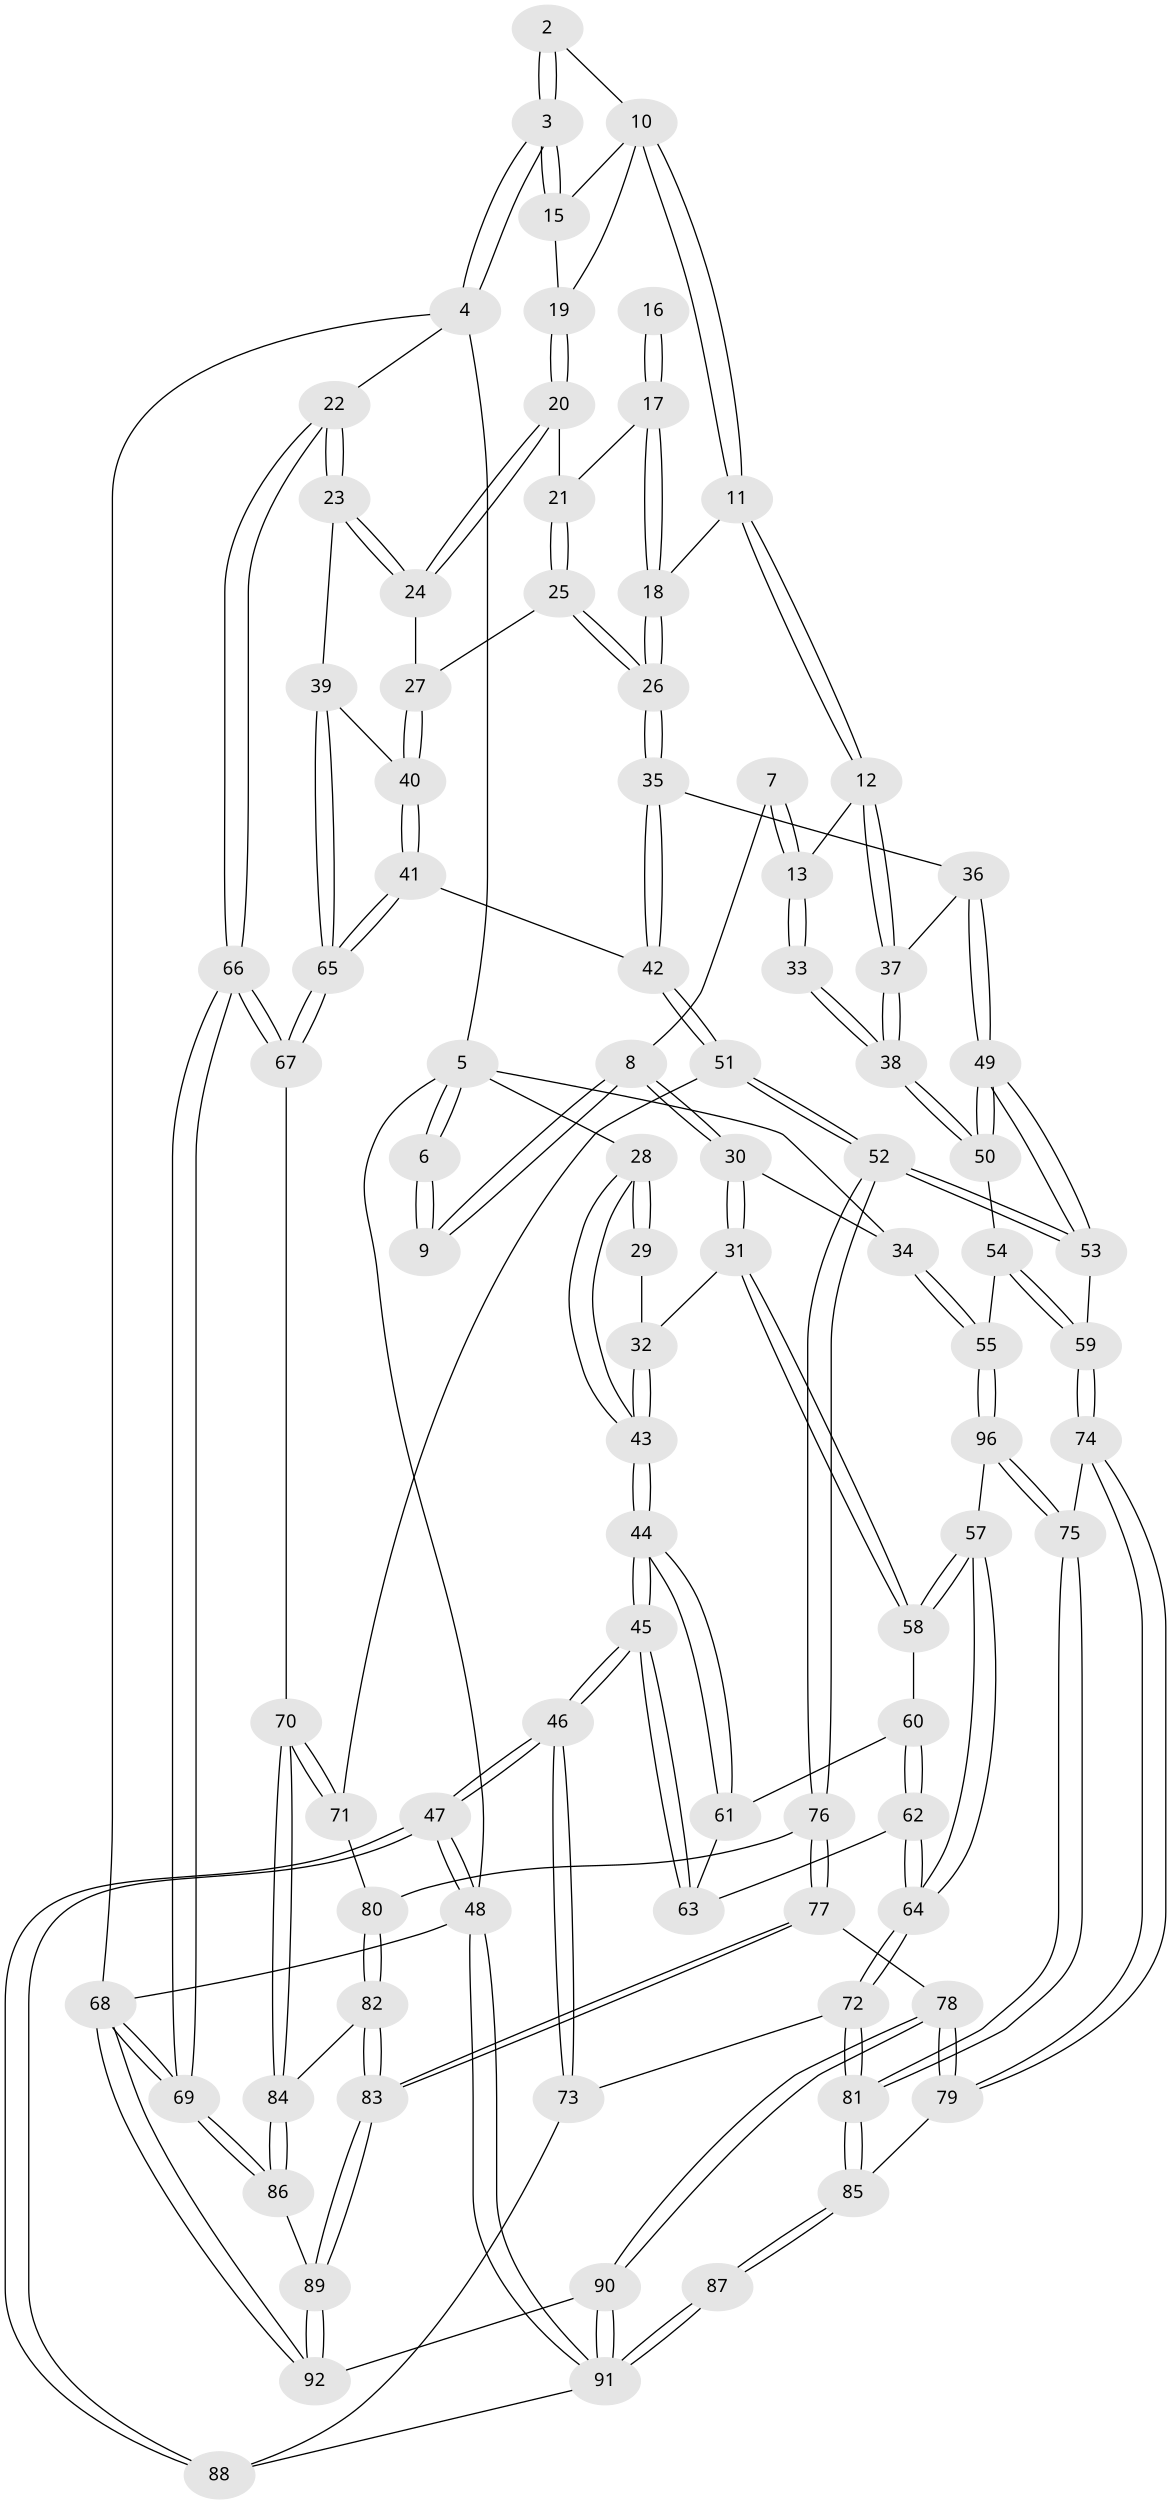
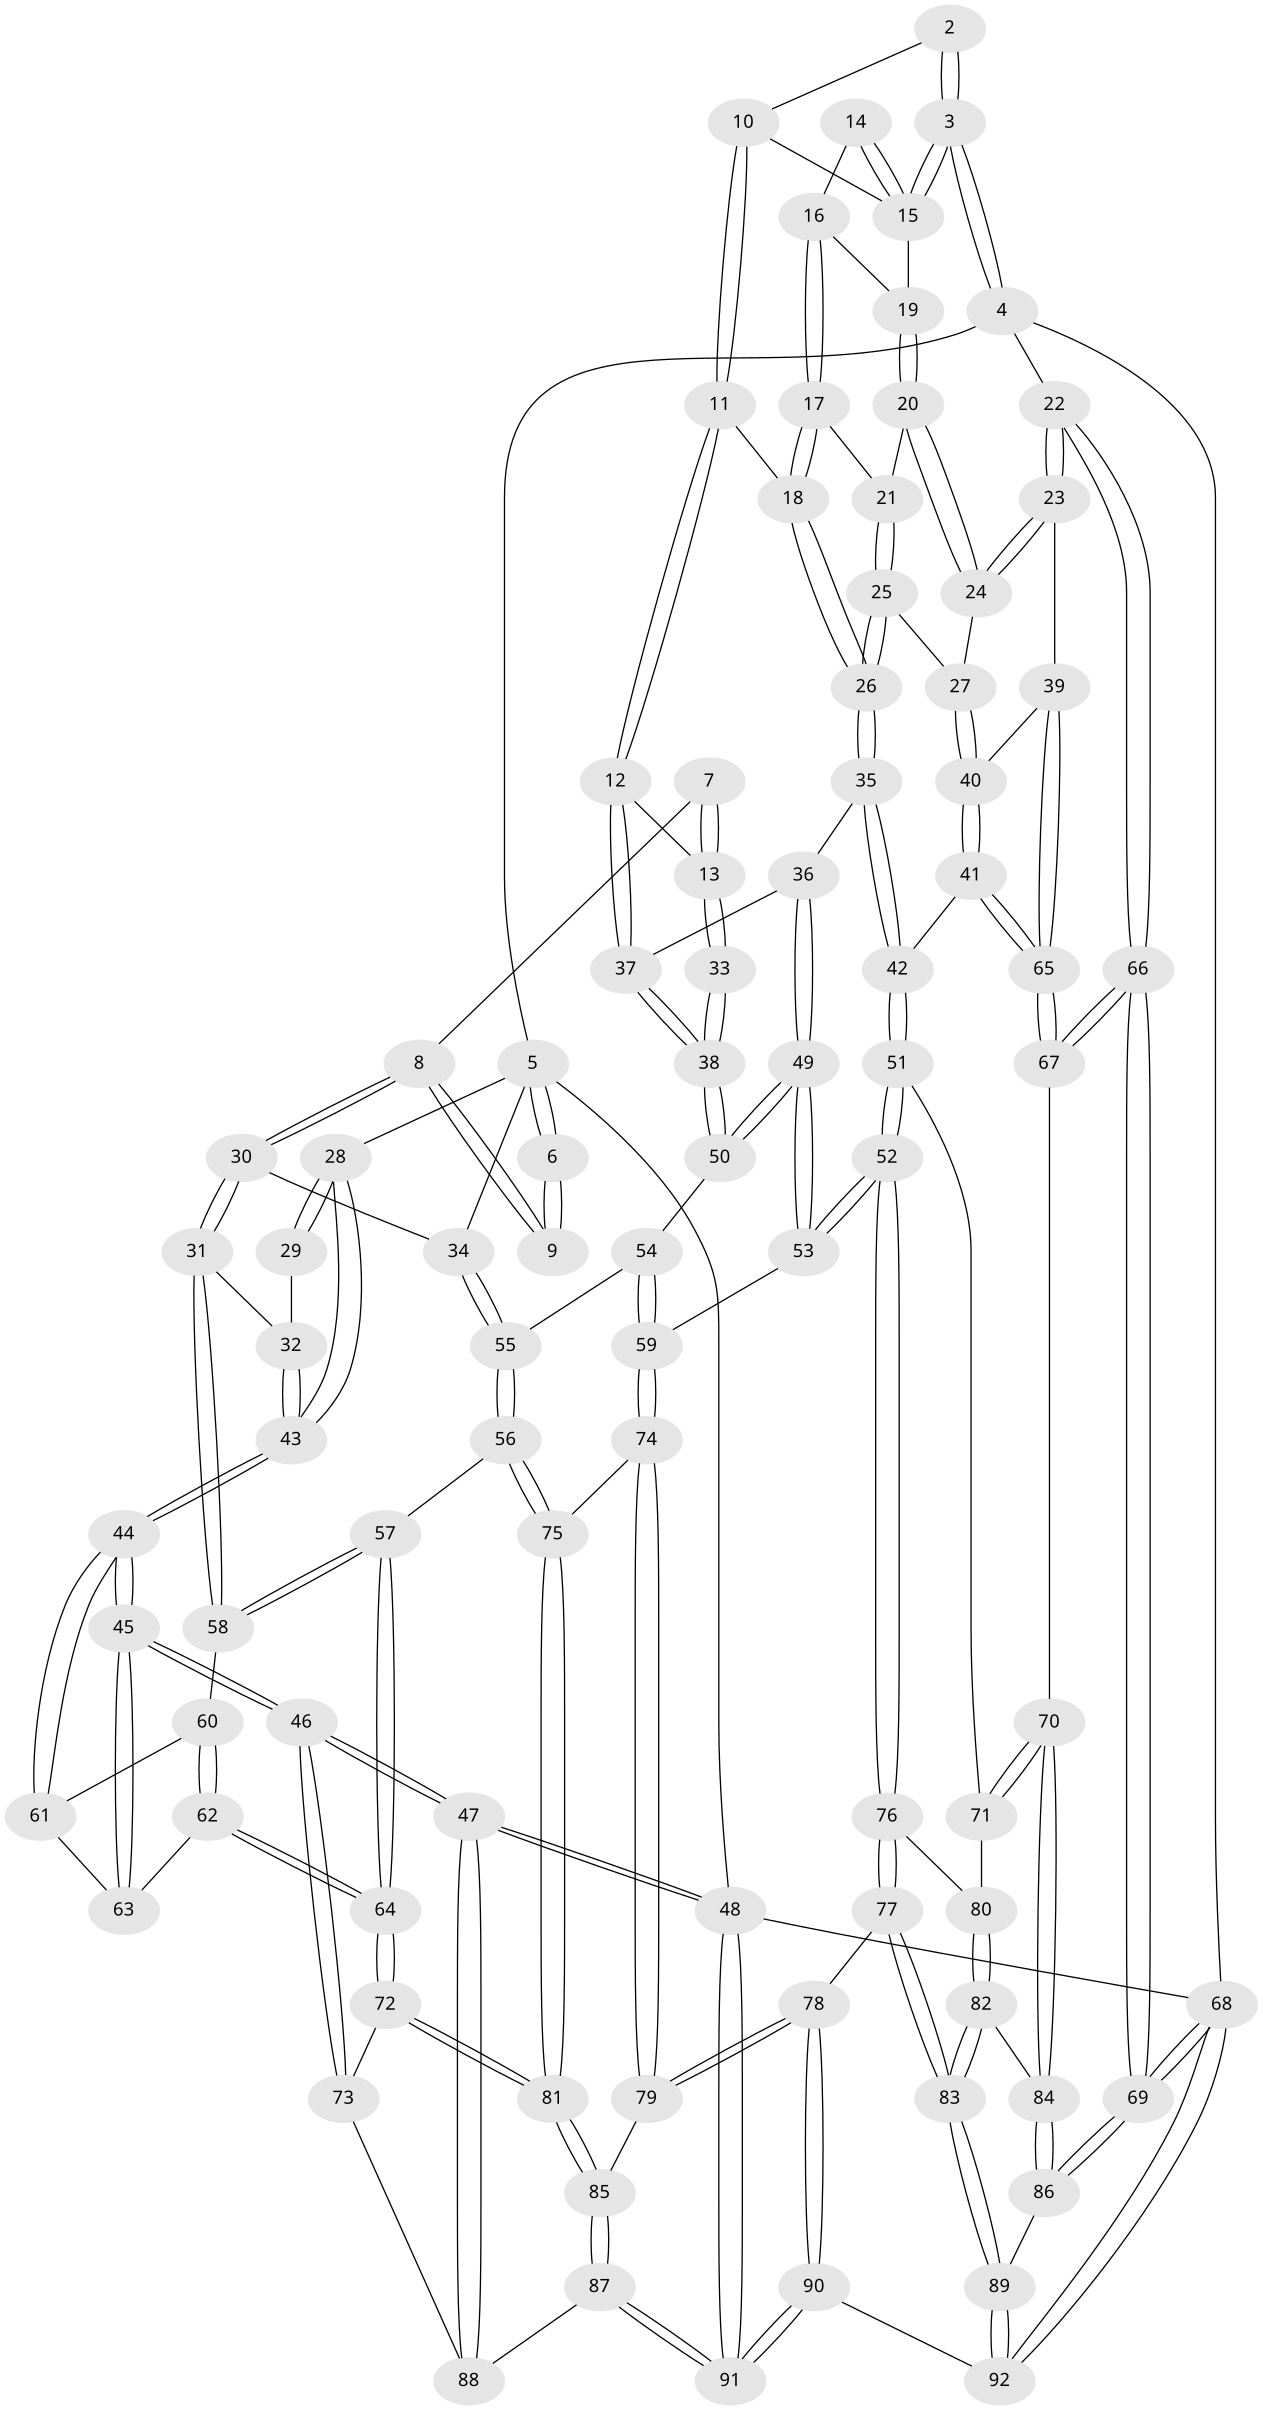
node "14": added
edge "10" -- "19": now "16" -- "19"
node "96": label "96" -> "56"
edge "91" -- "88": now "87" -- "88"
